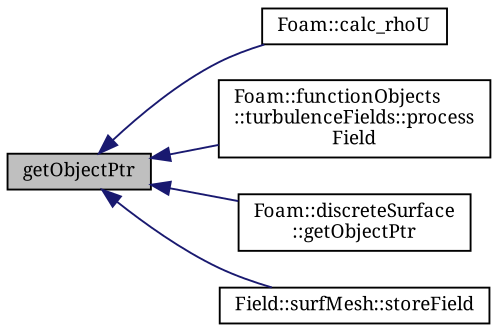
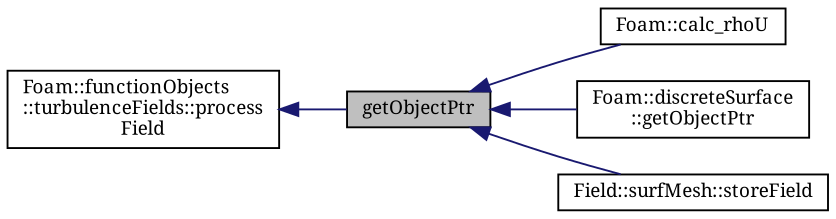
edge "Foam::functionObjects ::turbulenceFields::process Field" -> "getObjectPtr": reversed
